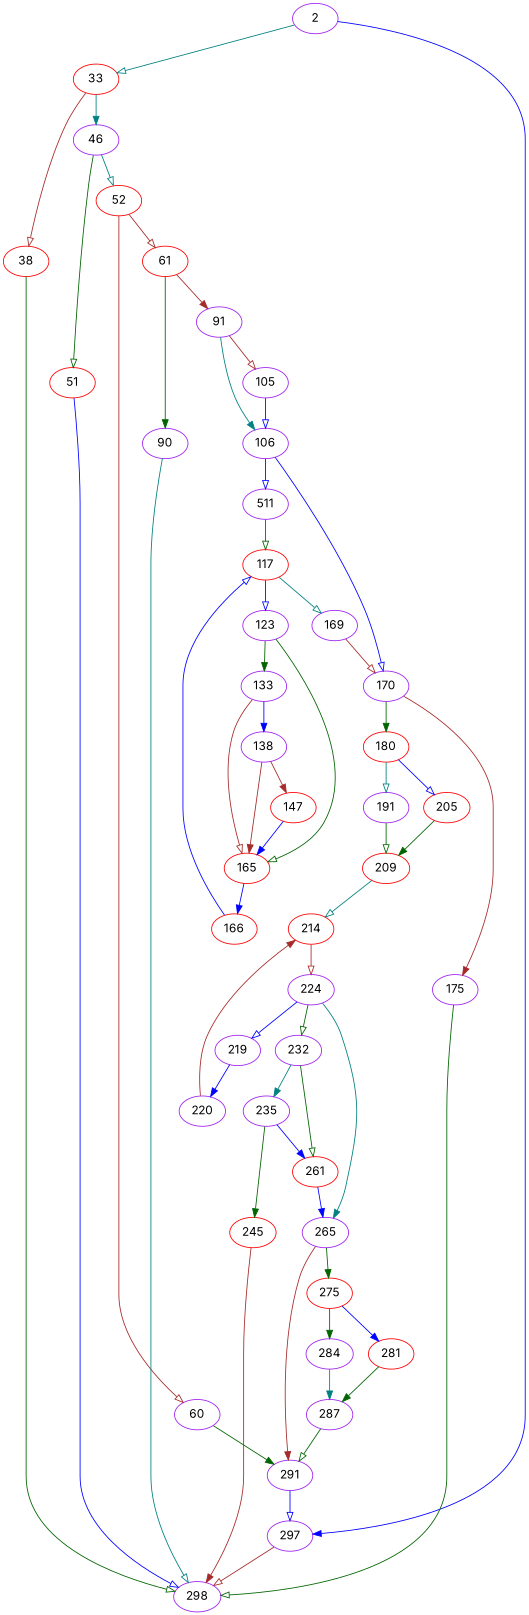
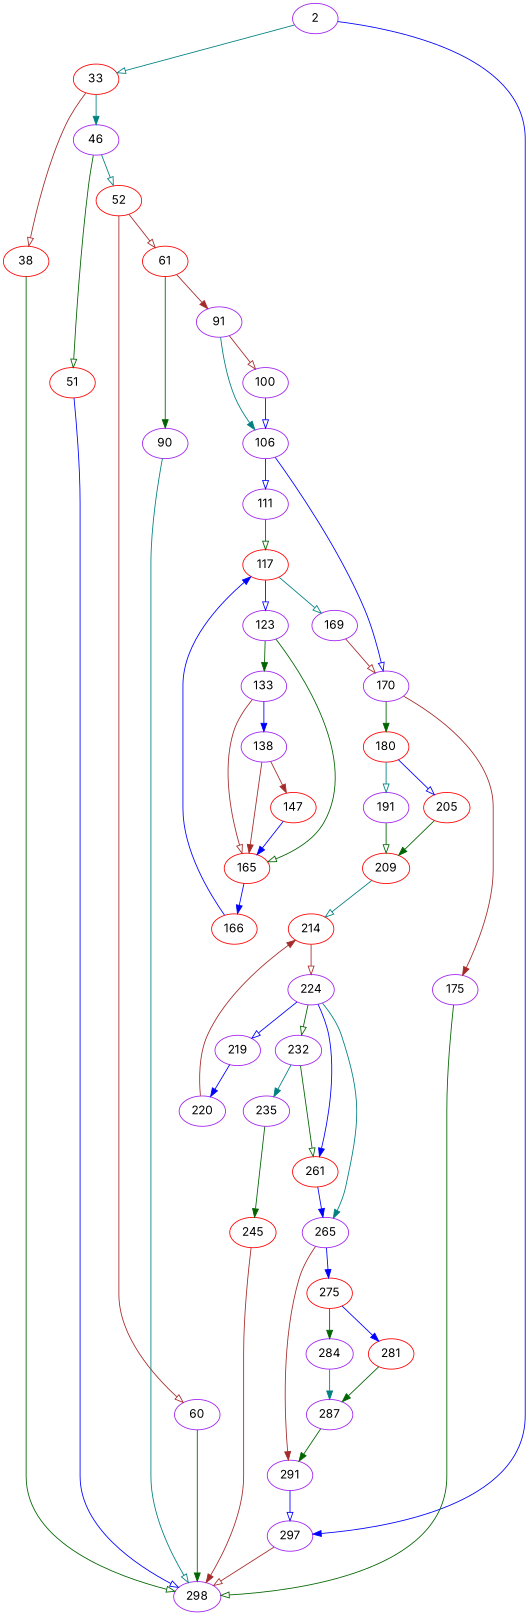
node "105": label "105" -> "100"
node "511": label "511" -> "111"
edge "166" -> "117": arrowhead onormal -> normal
edge "235" -> "261": now "224" -> "261"
edge "265" -> "275": color darkgreen -> blue
edge "60" -> "291": now "60" -> "298"
edge "287" -> "291": arrowhead onormal -> normal
